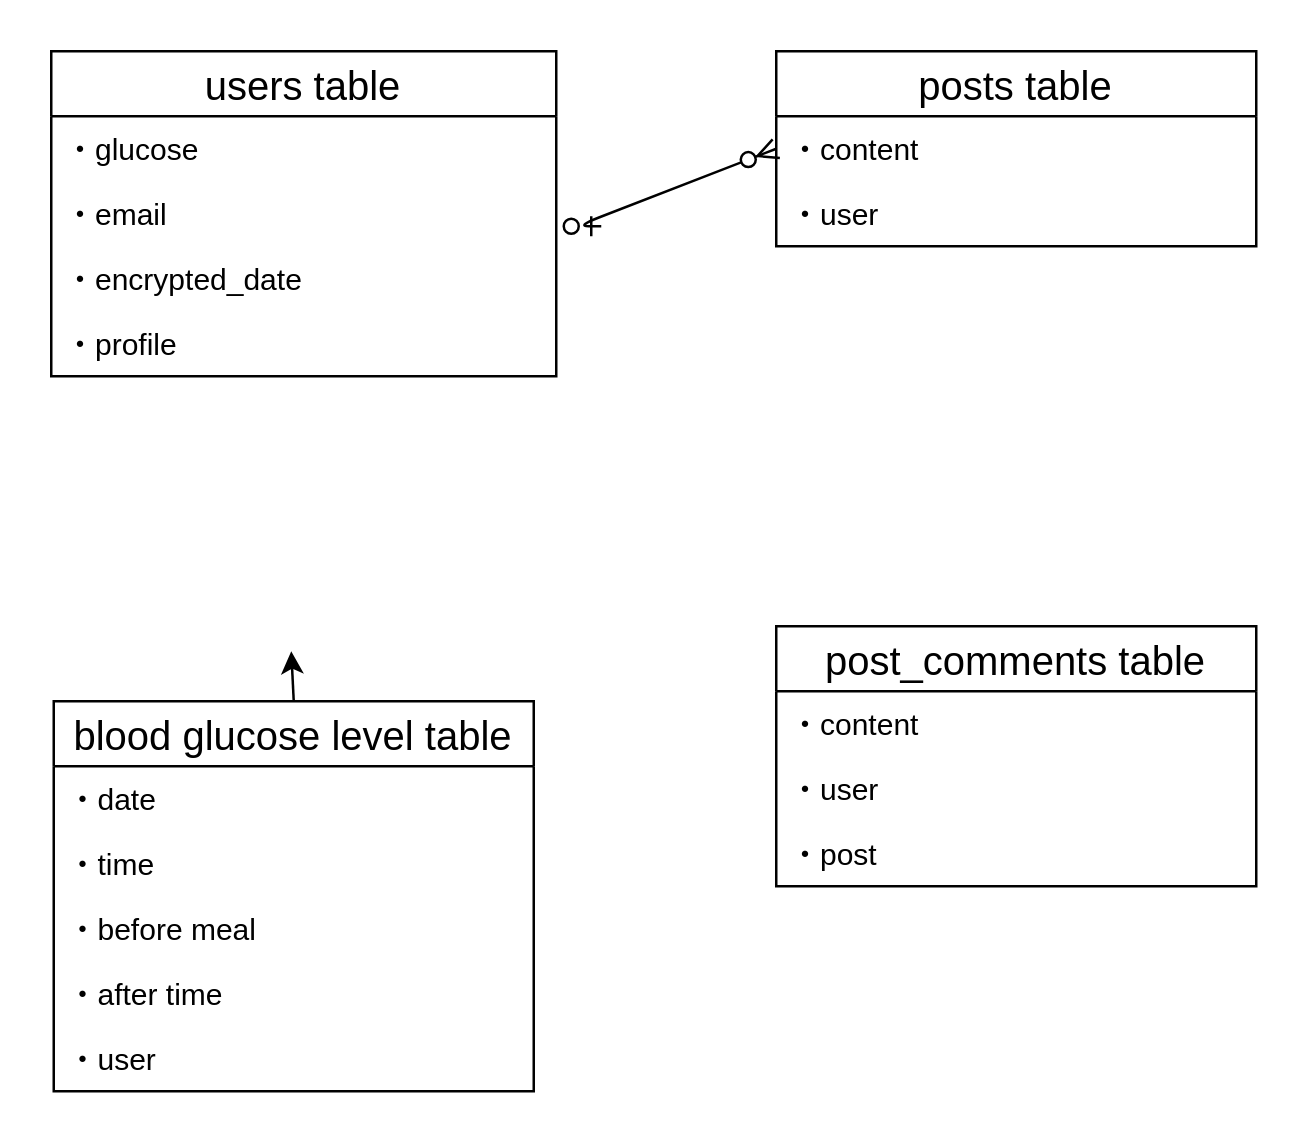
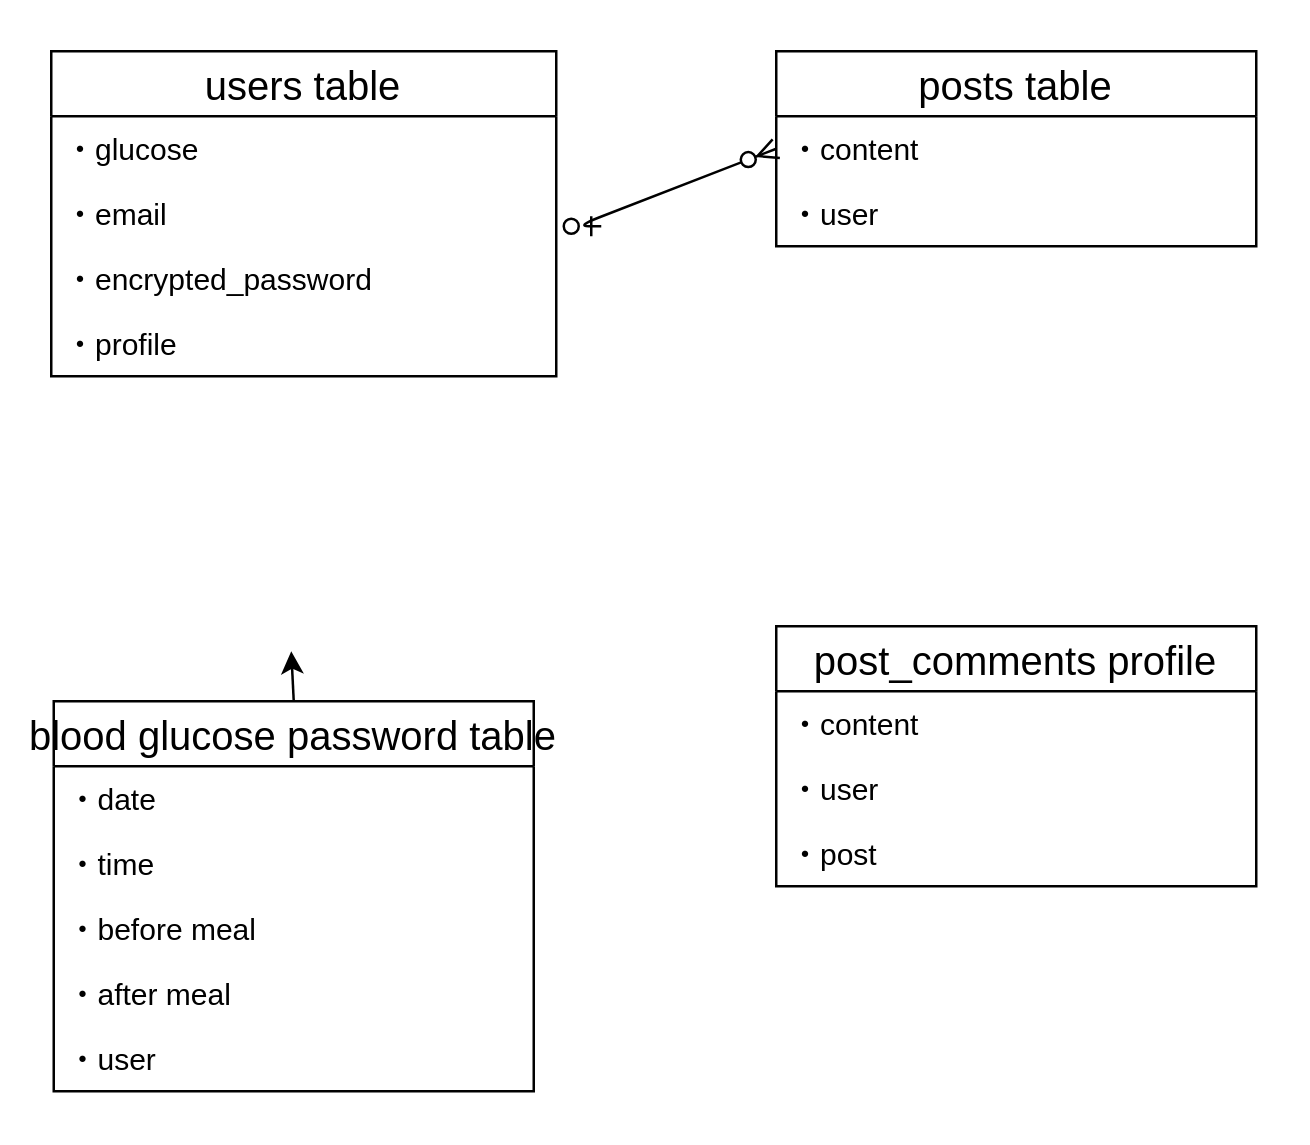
node "・encrypted_date": label "・encrypted_date" -> "・encrypted_password"
node "post_comments table": label "post_comments table" -> "post_comments profile"
node "blood glucose level table": label "blood glucose level table" -> "blood glucose password table"
node "・after time": label "・after time" -> "・after meal"
